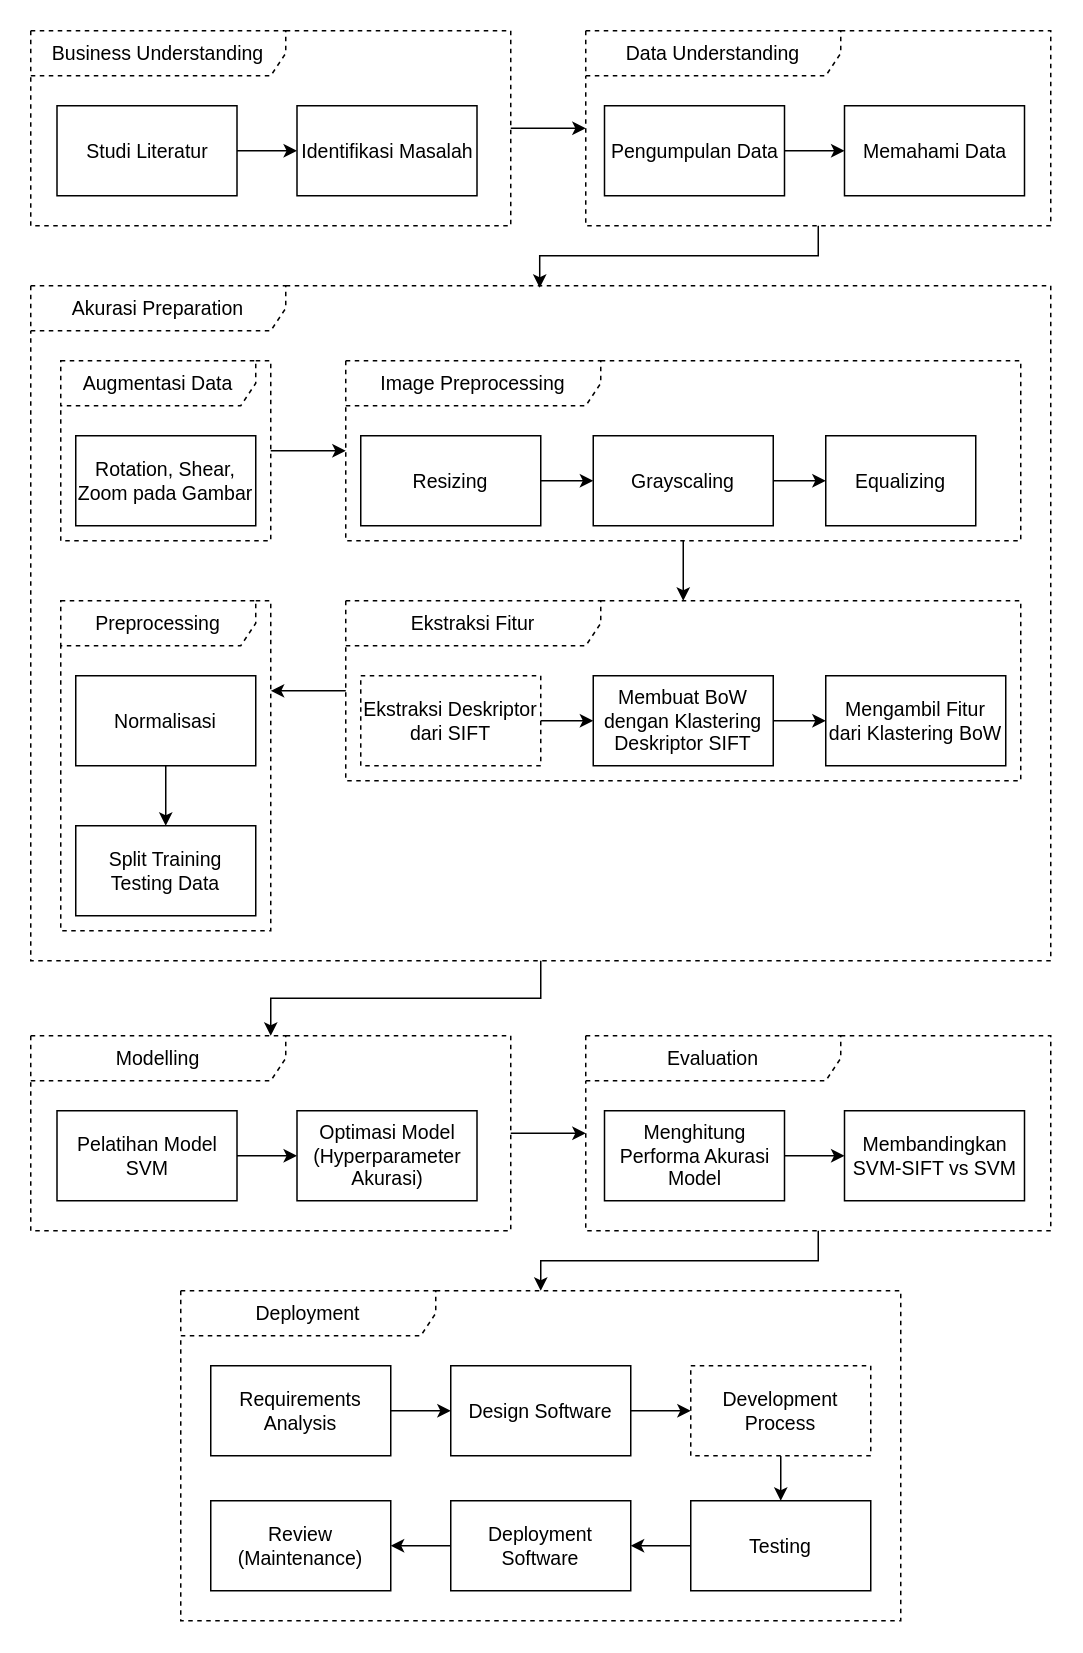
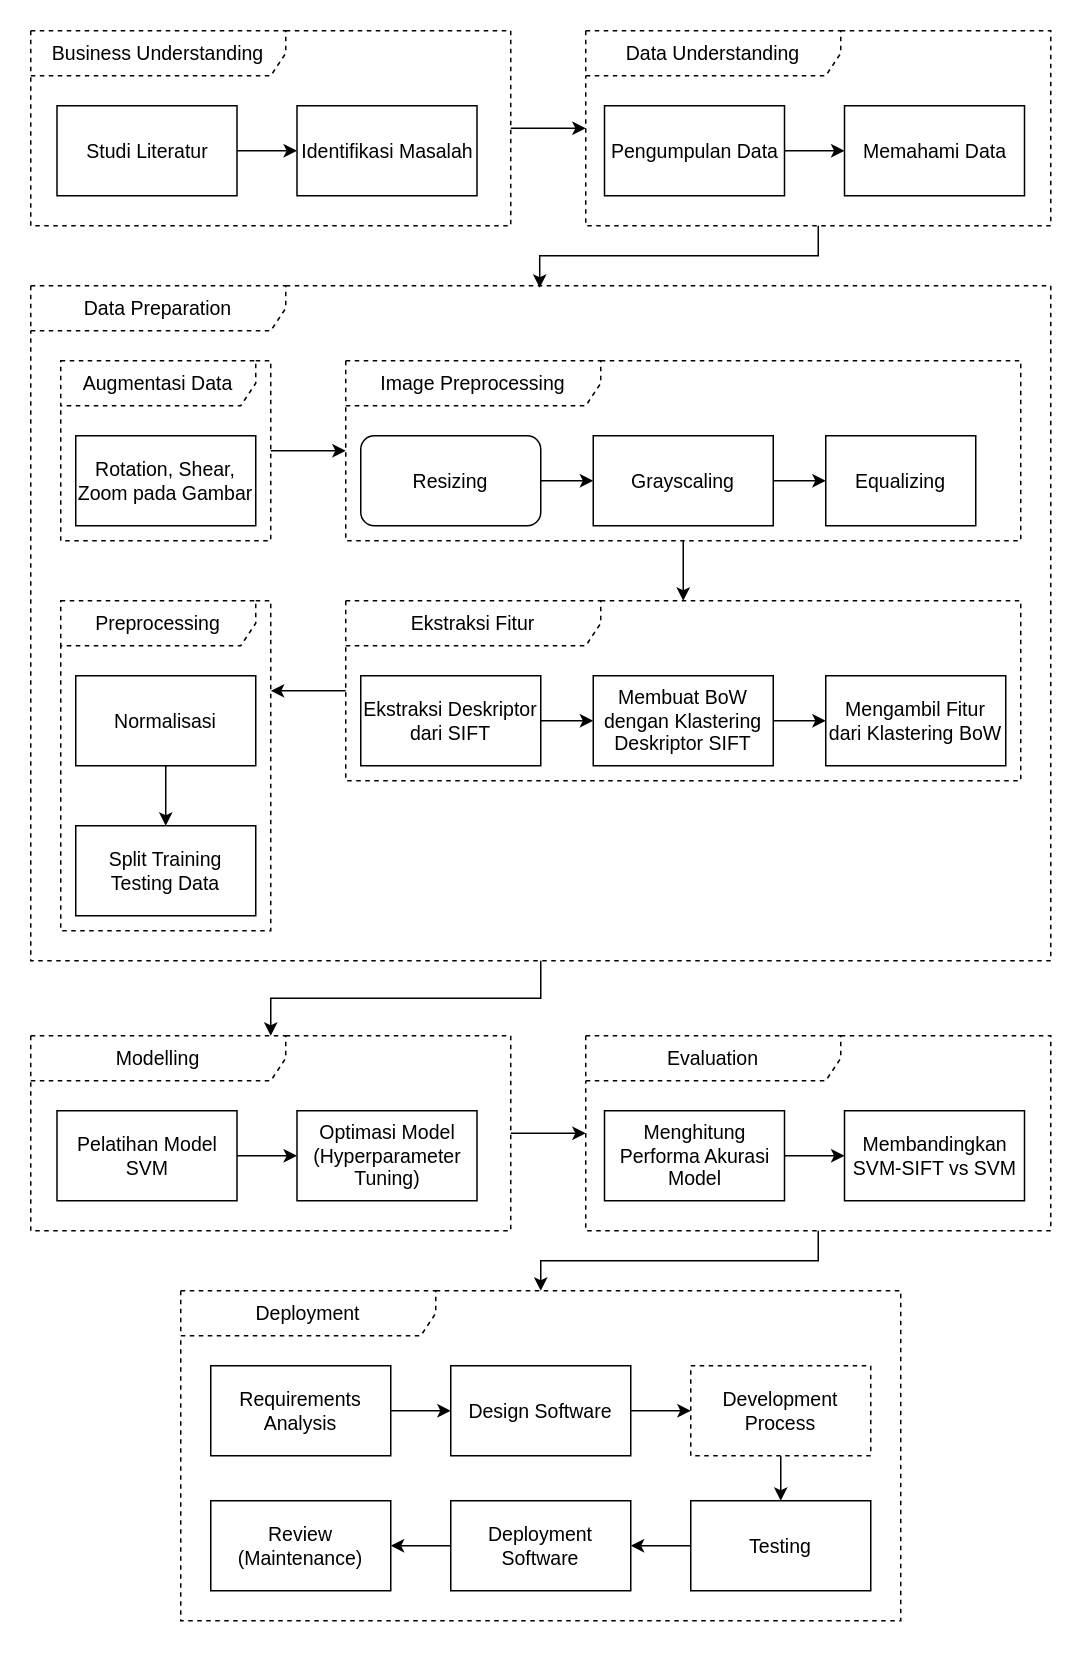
node "Akurasi Preparation": label "Akurasi Preparation" -> "Data Preparation"
node "Resizing": shape rectangle -> rounded rectangle
node "Ekstraksi Deskriptor dari SIFT": style dashed -> solid
node "Optimasi Model (Hyperparameter Akurasi)": label "Optimasi Model (Hyperparameter Akurasi)" -> "Optimasi Model (Hyperparameter Tuning)"
